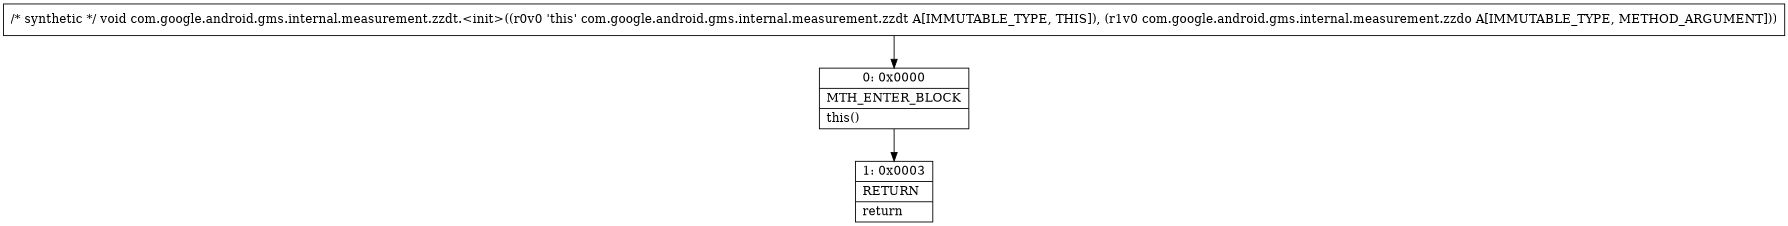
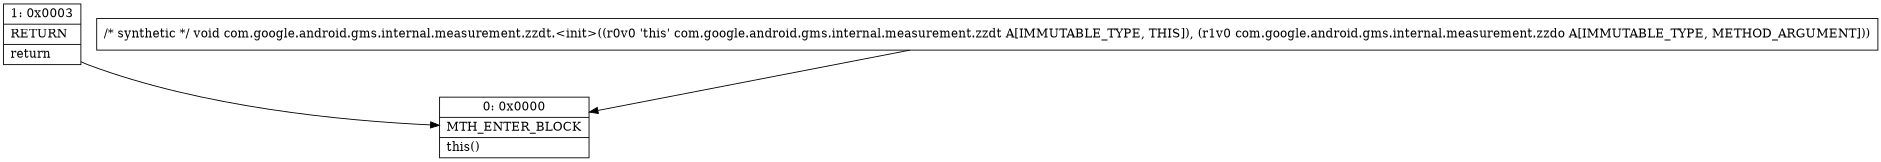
edge "0: 0x0000" -> "1: 0x0003": reversed
